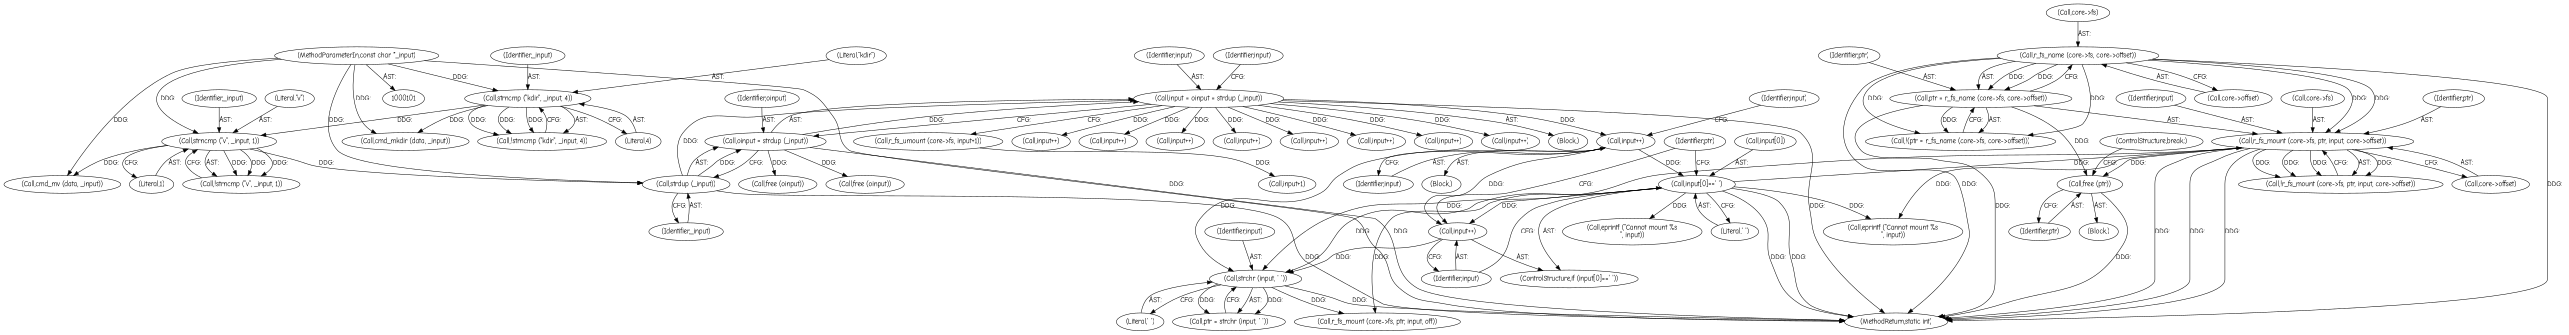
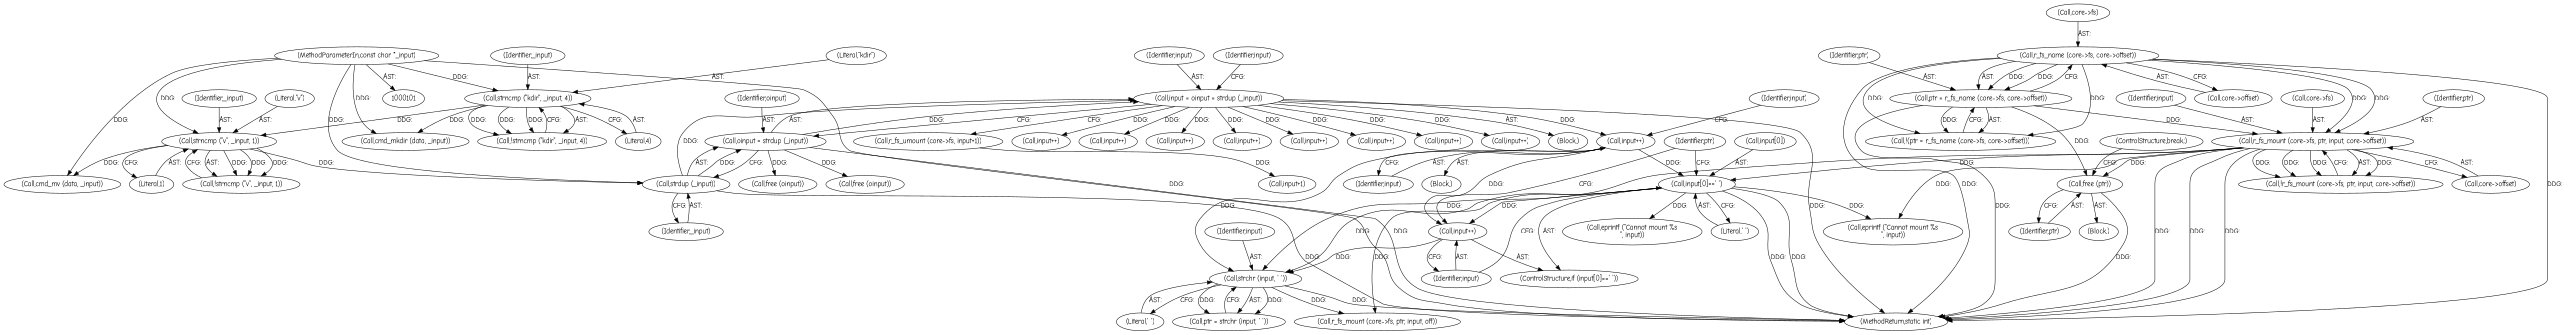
edge "(Call,ptr = r_fs_name (core->fs, core->offset))" -> "(Call,r_fs_mount (core->fs, ptr, input, core->offset))": label "AST: " -> "DDG: "
edge "(Call,input[0]==' ')" -> "(Call,r_fs_mount (core->fs, ptr, input, core->offset))": reversed
